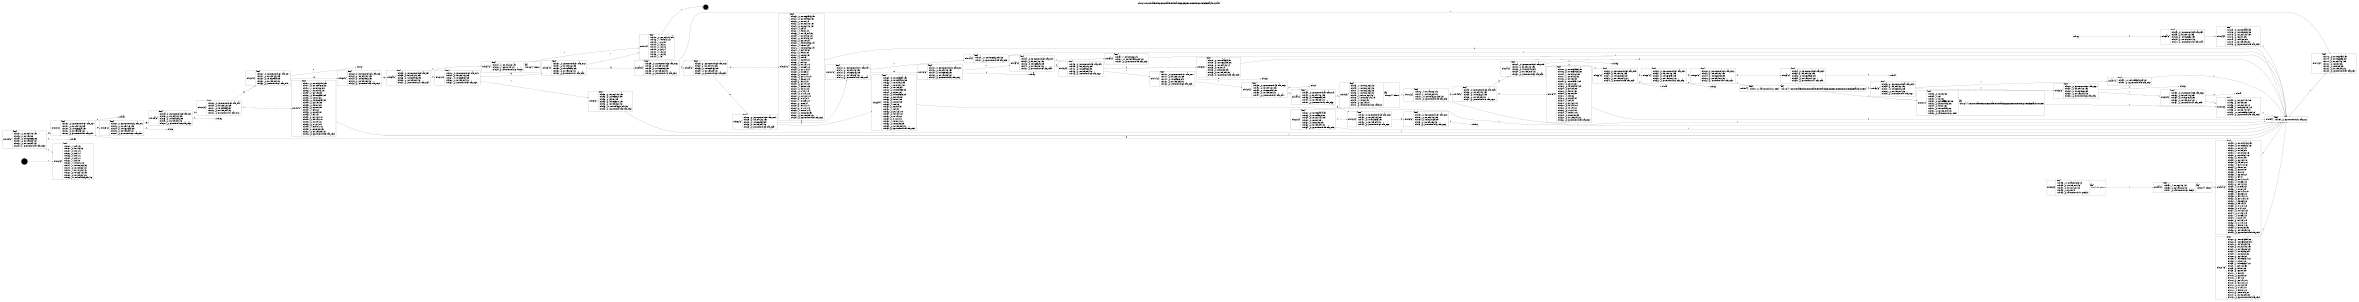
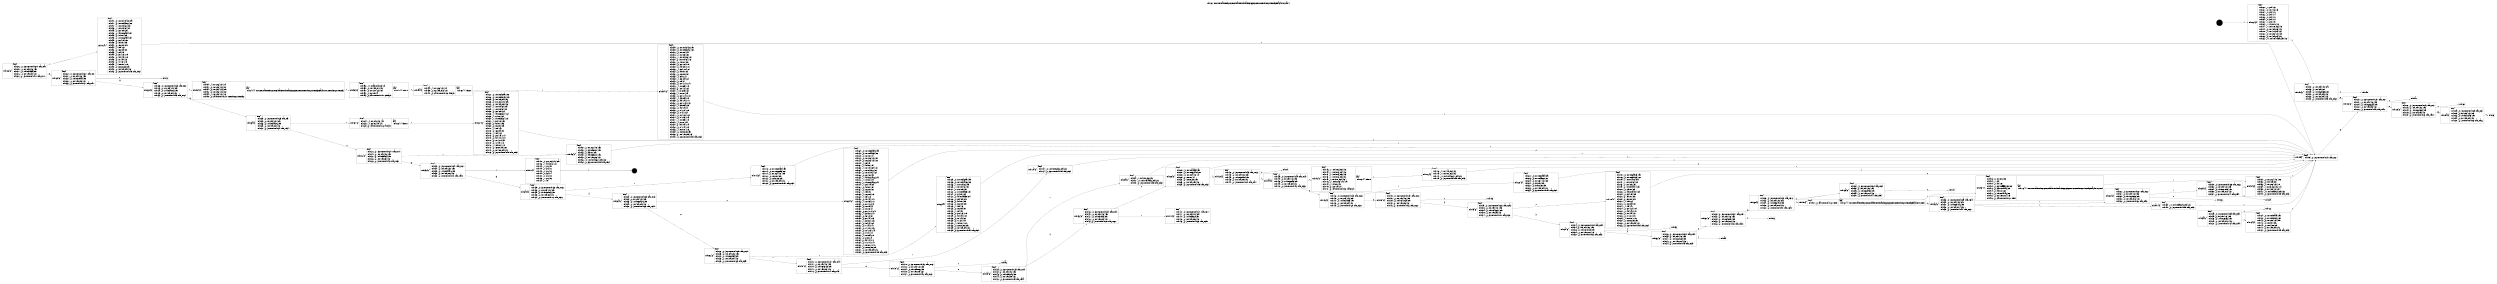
edge "0x401616" -> "0x4015fa [28]": reversed
edge "0x4016b4 [13]" -> "0x401d10 [21]": now "0x4016b4 [13]" -> "0x4016c1 [105]"
node "0x40163e": removed
edge "0x401472 [28]" -> "0x40148e [28]": now "0x4018e2 [30]" -> "0x40148e [28]"
node "0x4019cd [22]": added
edge "0x4017c6 [26]" -> "0x4014fe [28]": now "0x4014e2 [28]" -> "0x4014fe [28]"
edge "0x401def [5]" -> "0x401775 [30]": reversed
edge "0x4012ea [28]" -> "0x401306 [28]": removed, label "20"
edge "0x401620 [30]" -> "0x4014c6 [28]": reversed
edge "0x4013e6 [28]" -> "0x401402 [28]": label " 5" -> " 11"
edge "0x401292 [32]" -> "0x401260 [50]": reversed
